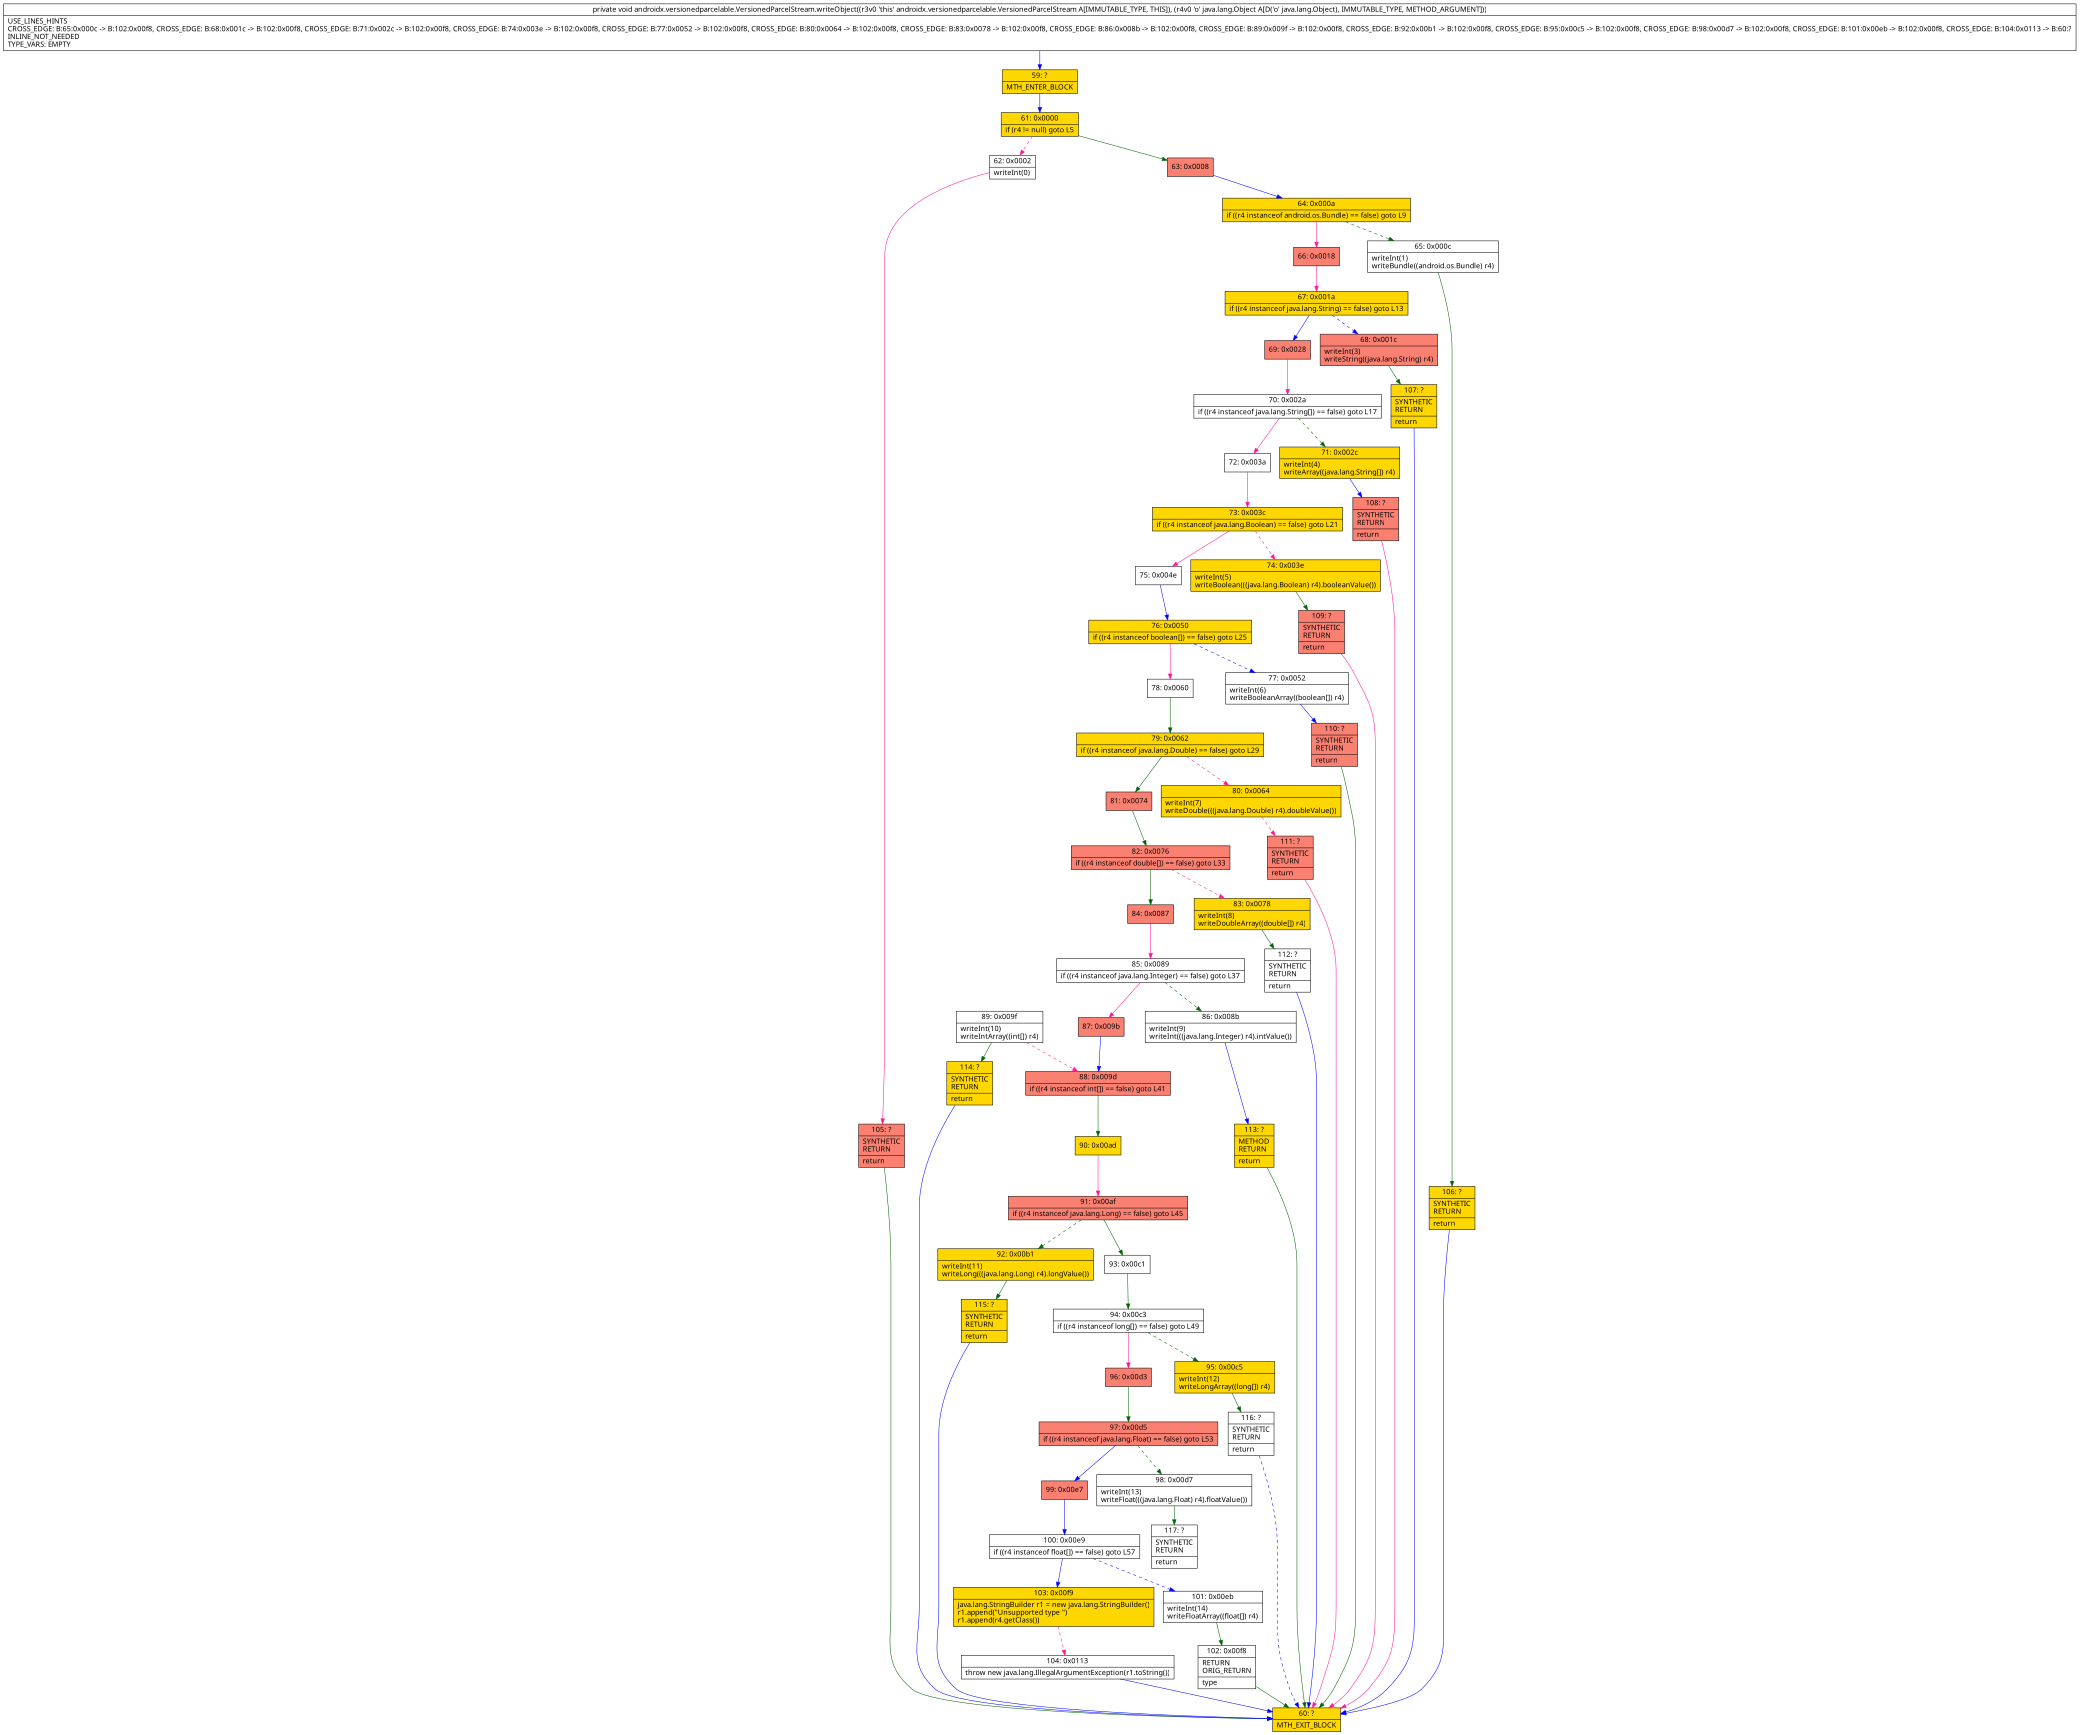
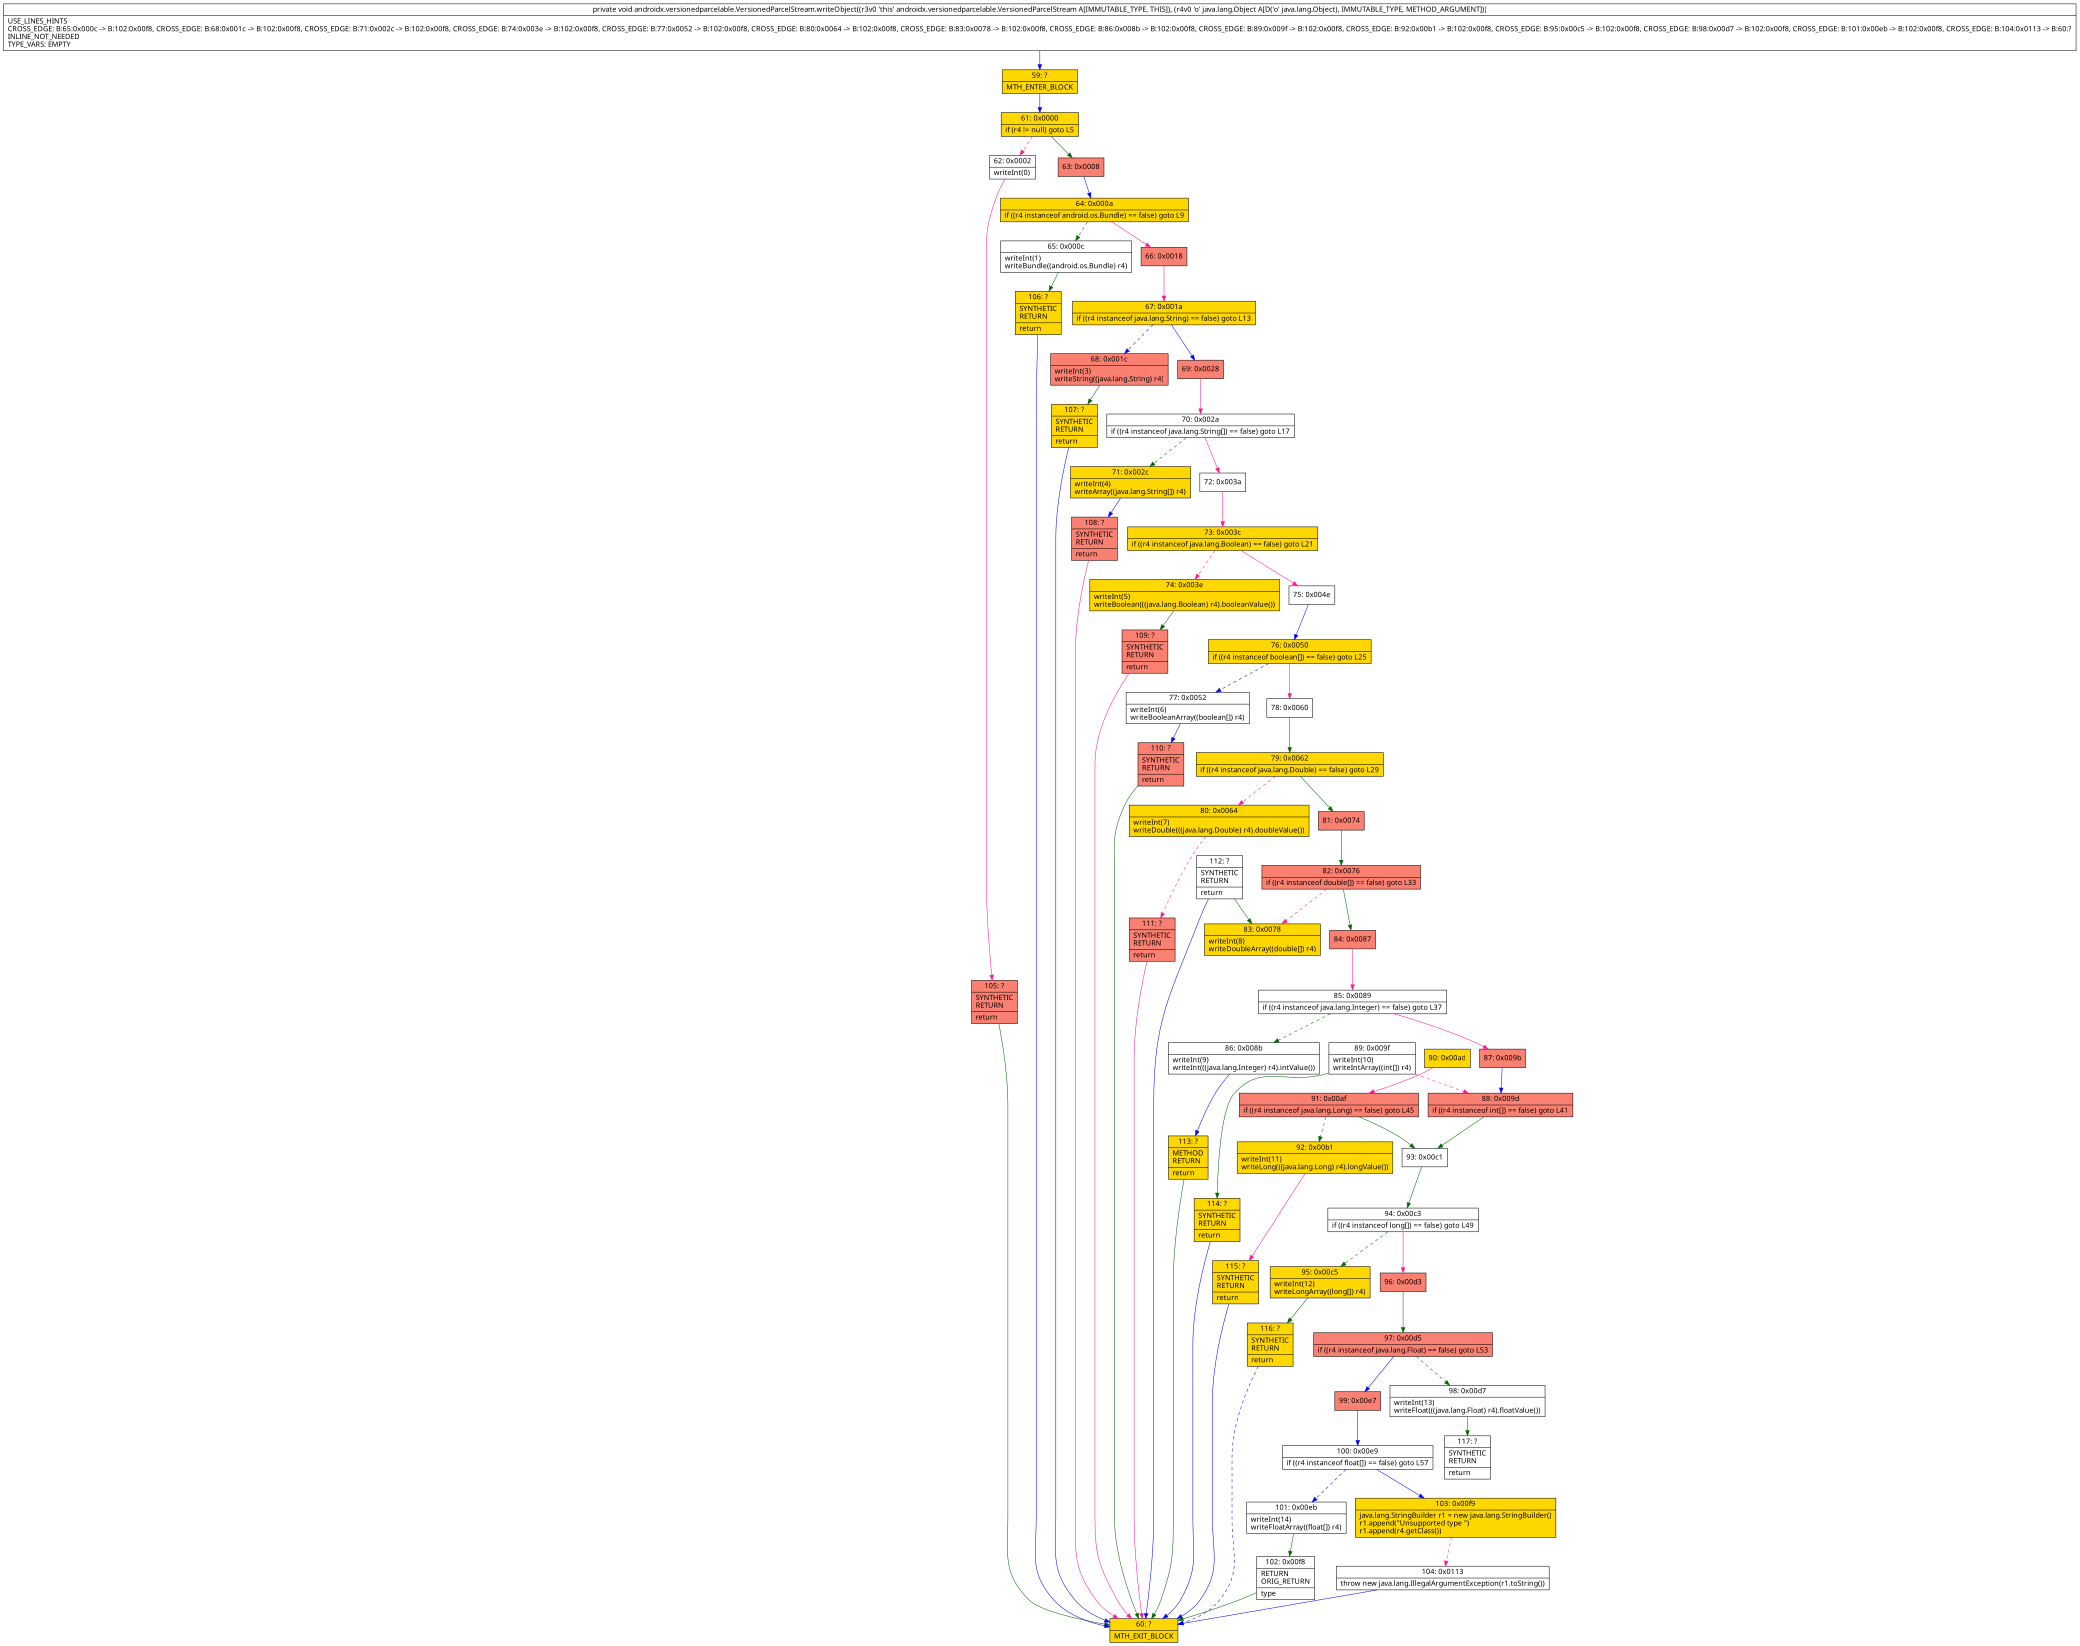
edge "83: 0x0078" -> "112: ?": reversed
edge "88: 0x009d" -> "90: 0x00ad": now "88: 0x009d" -> "93: 0x00c1"
edge "92: 0x00b1" -> "115: ?": color darkgreen -> deeppink
node "116: ?": fillcolor white -> gold
